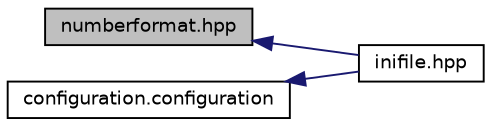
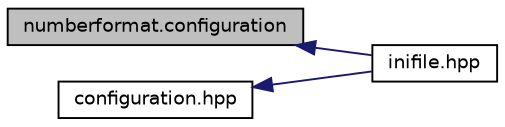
node "numberformat.hpp": label "numberformat.hpp" -> "numberformat.configuration"
node "configuration.configuration": label "configuration.configuration" -> "configuration.hpp"
